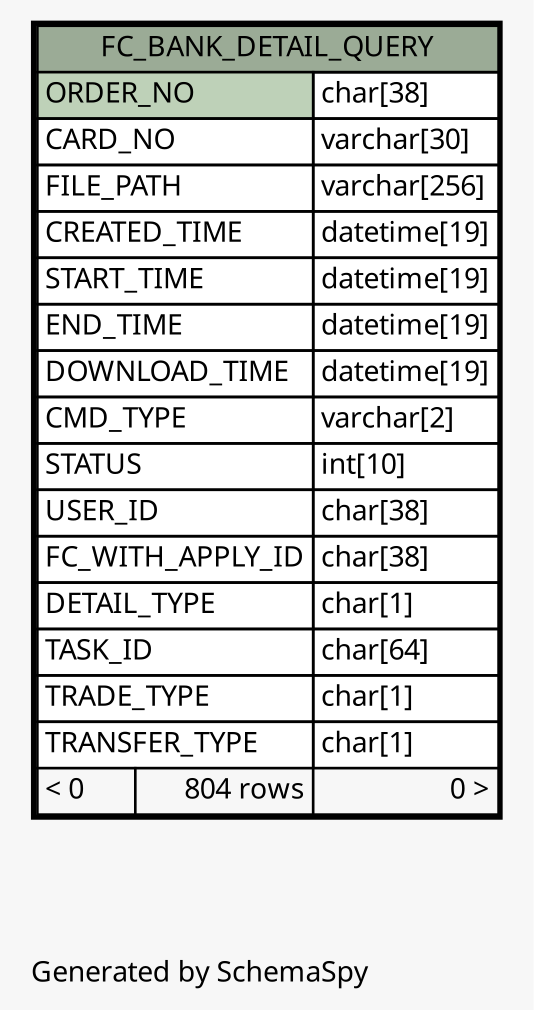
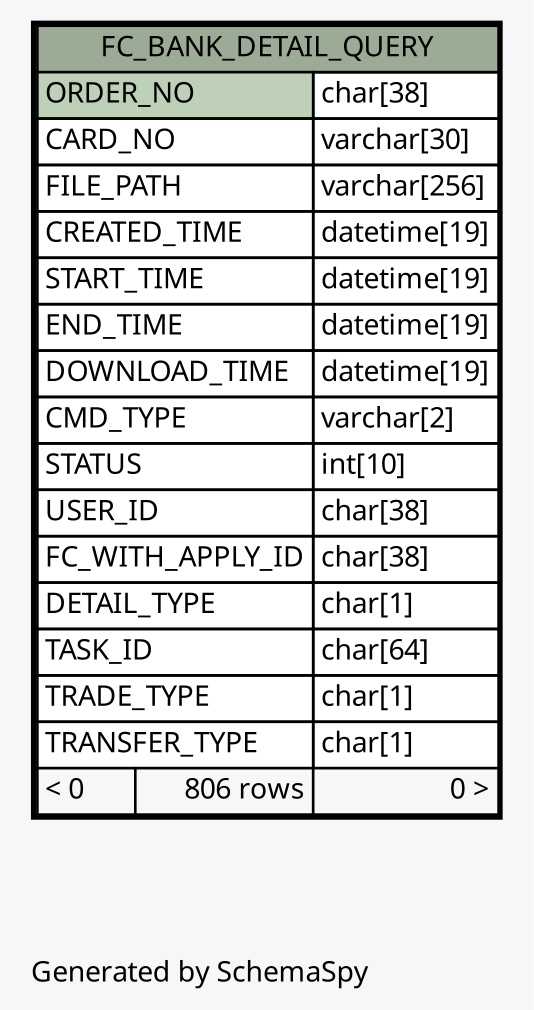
node "FC_BANK_DETAIL_QUERY": text "804 rows" -> "806 rows"
